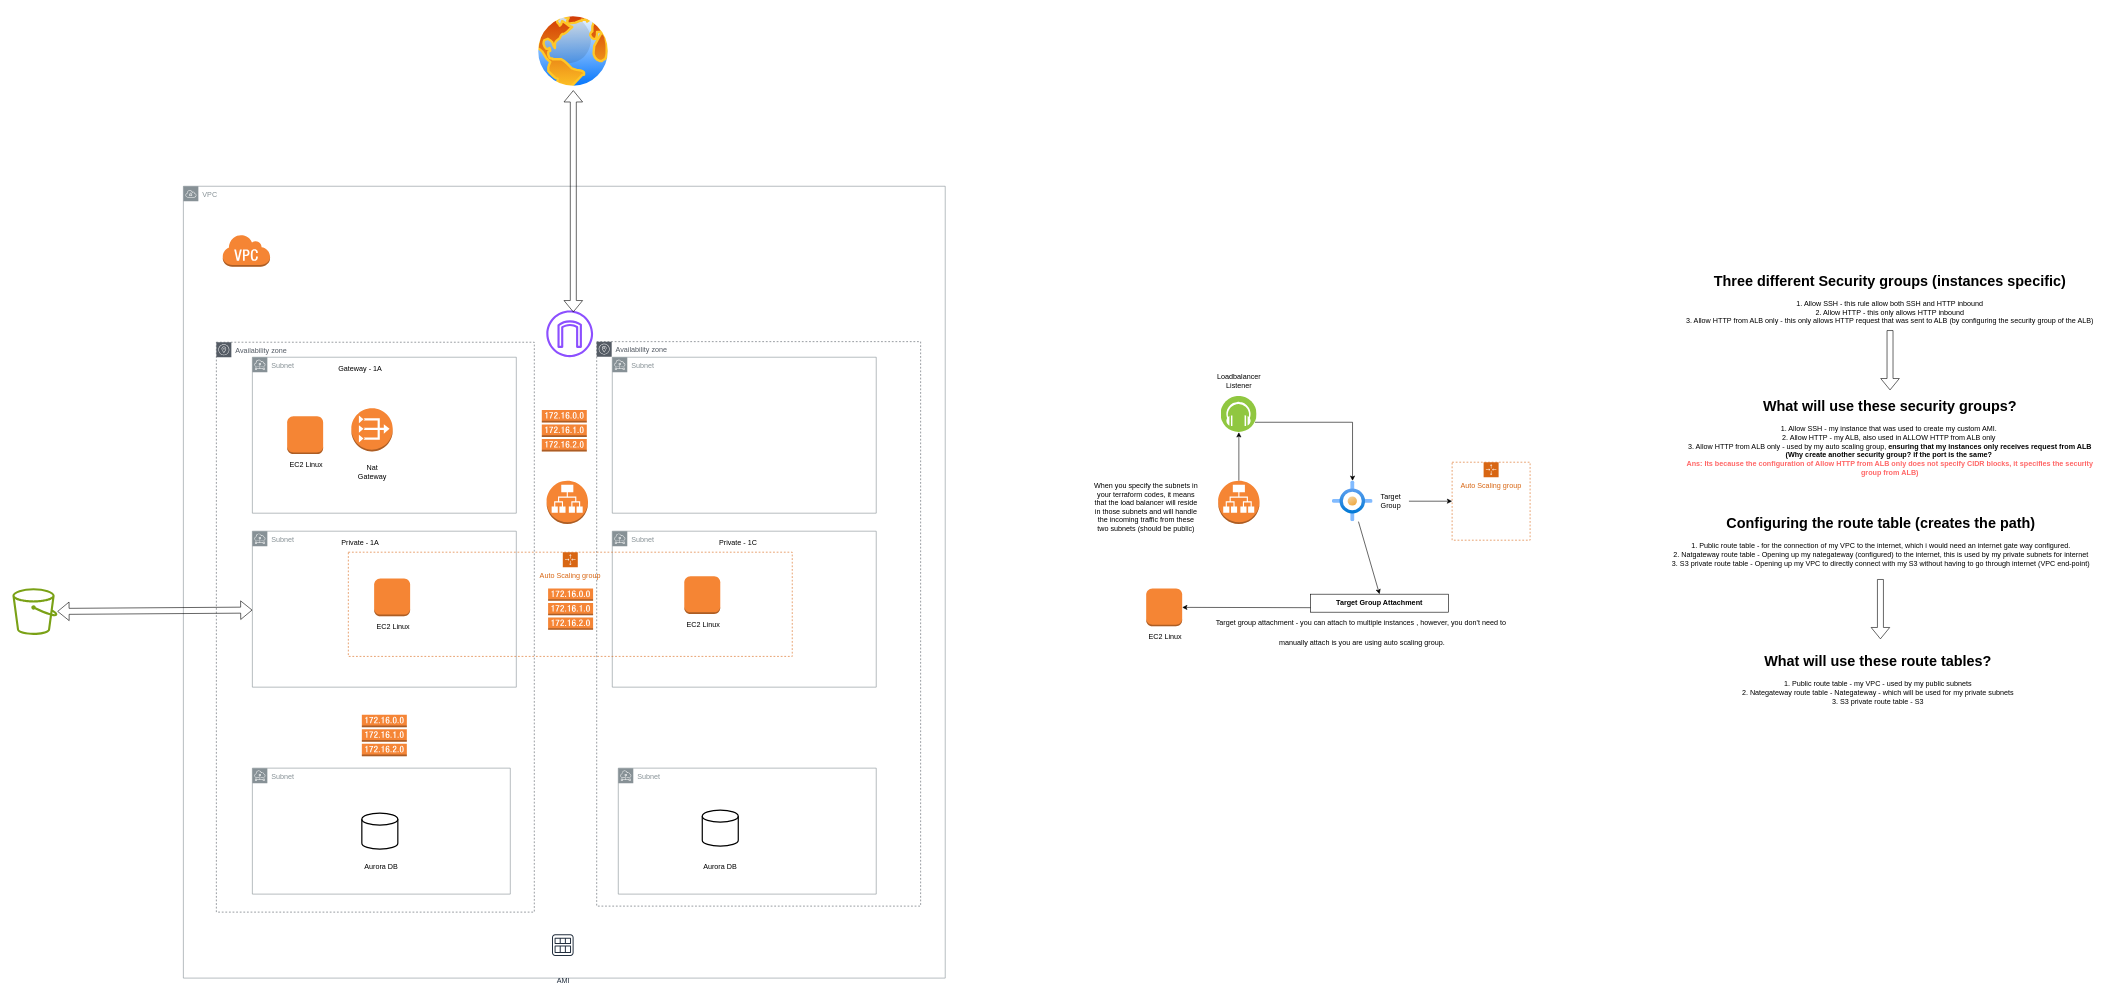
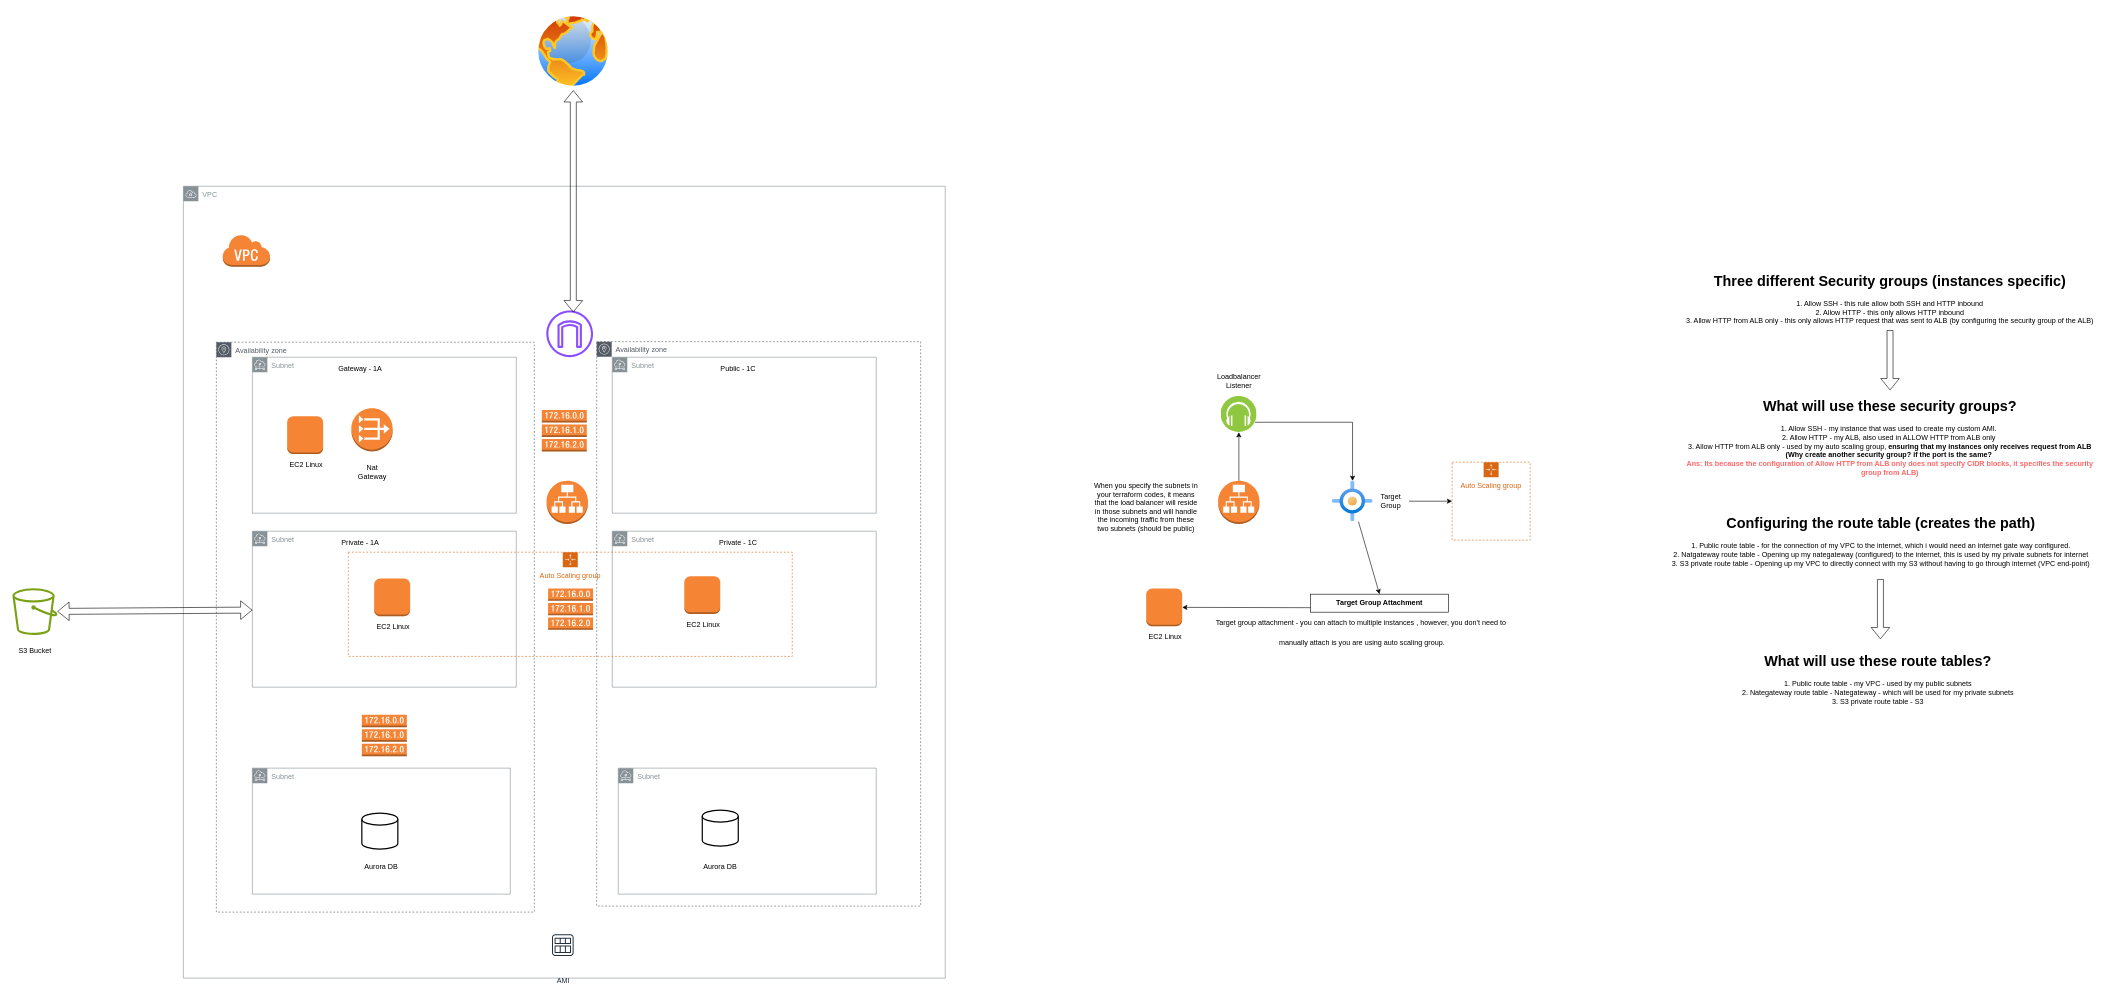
node "Public - 1C": added
node "S3 Bucket": added
